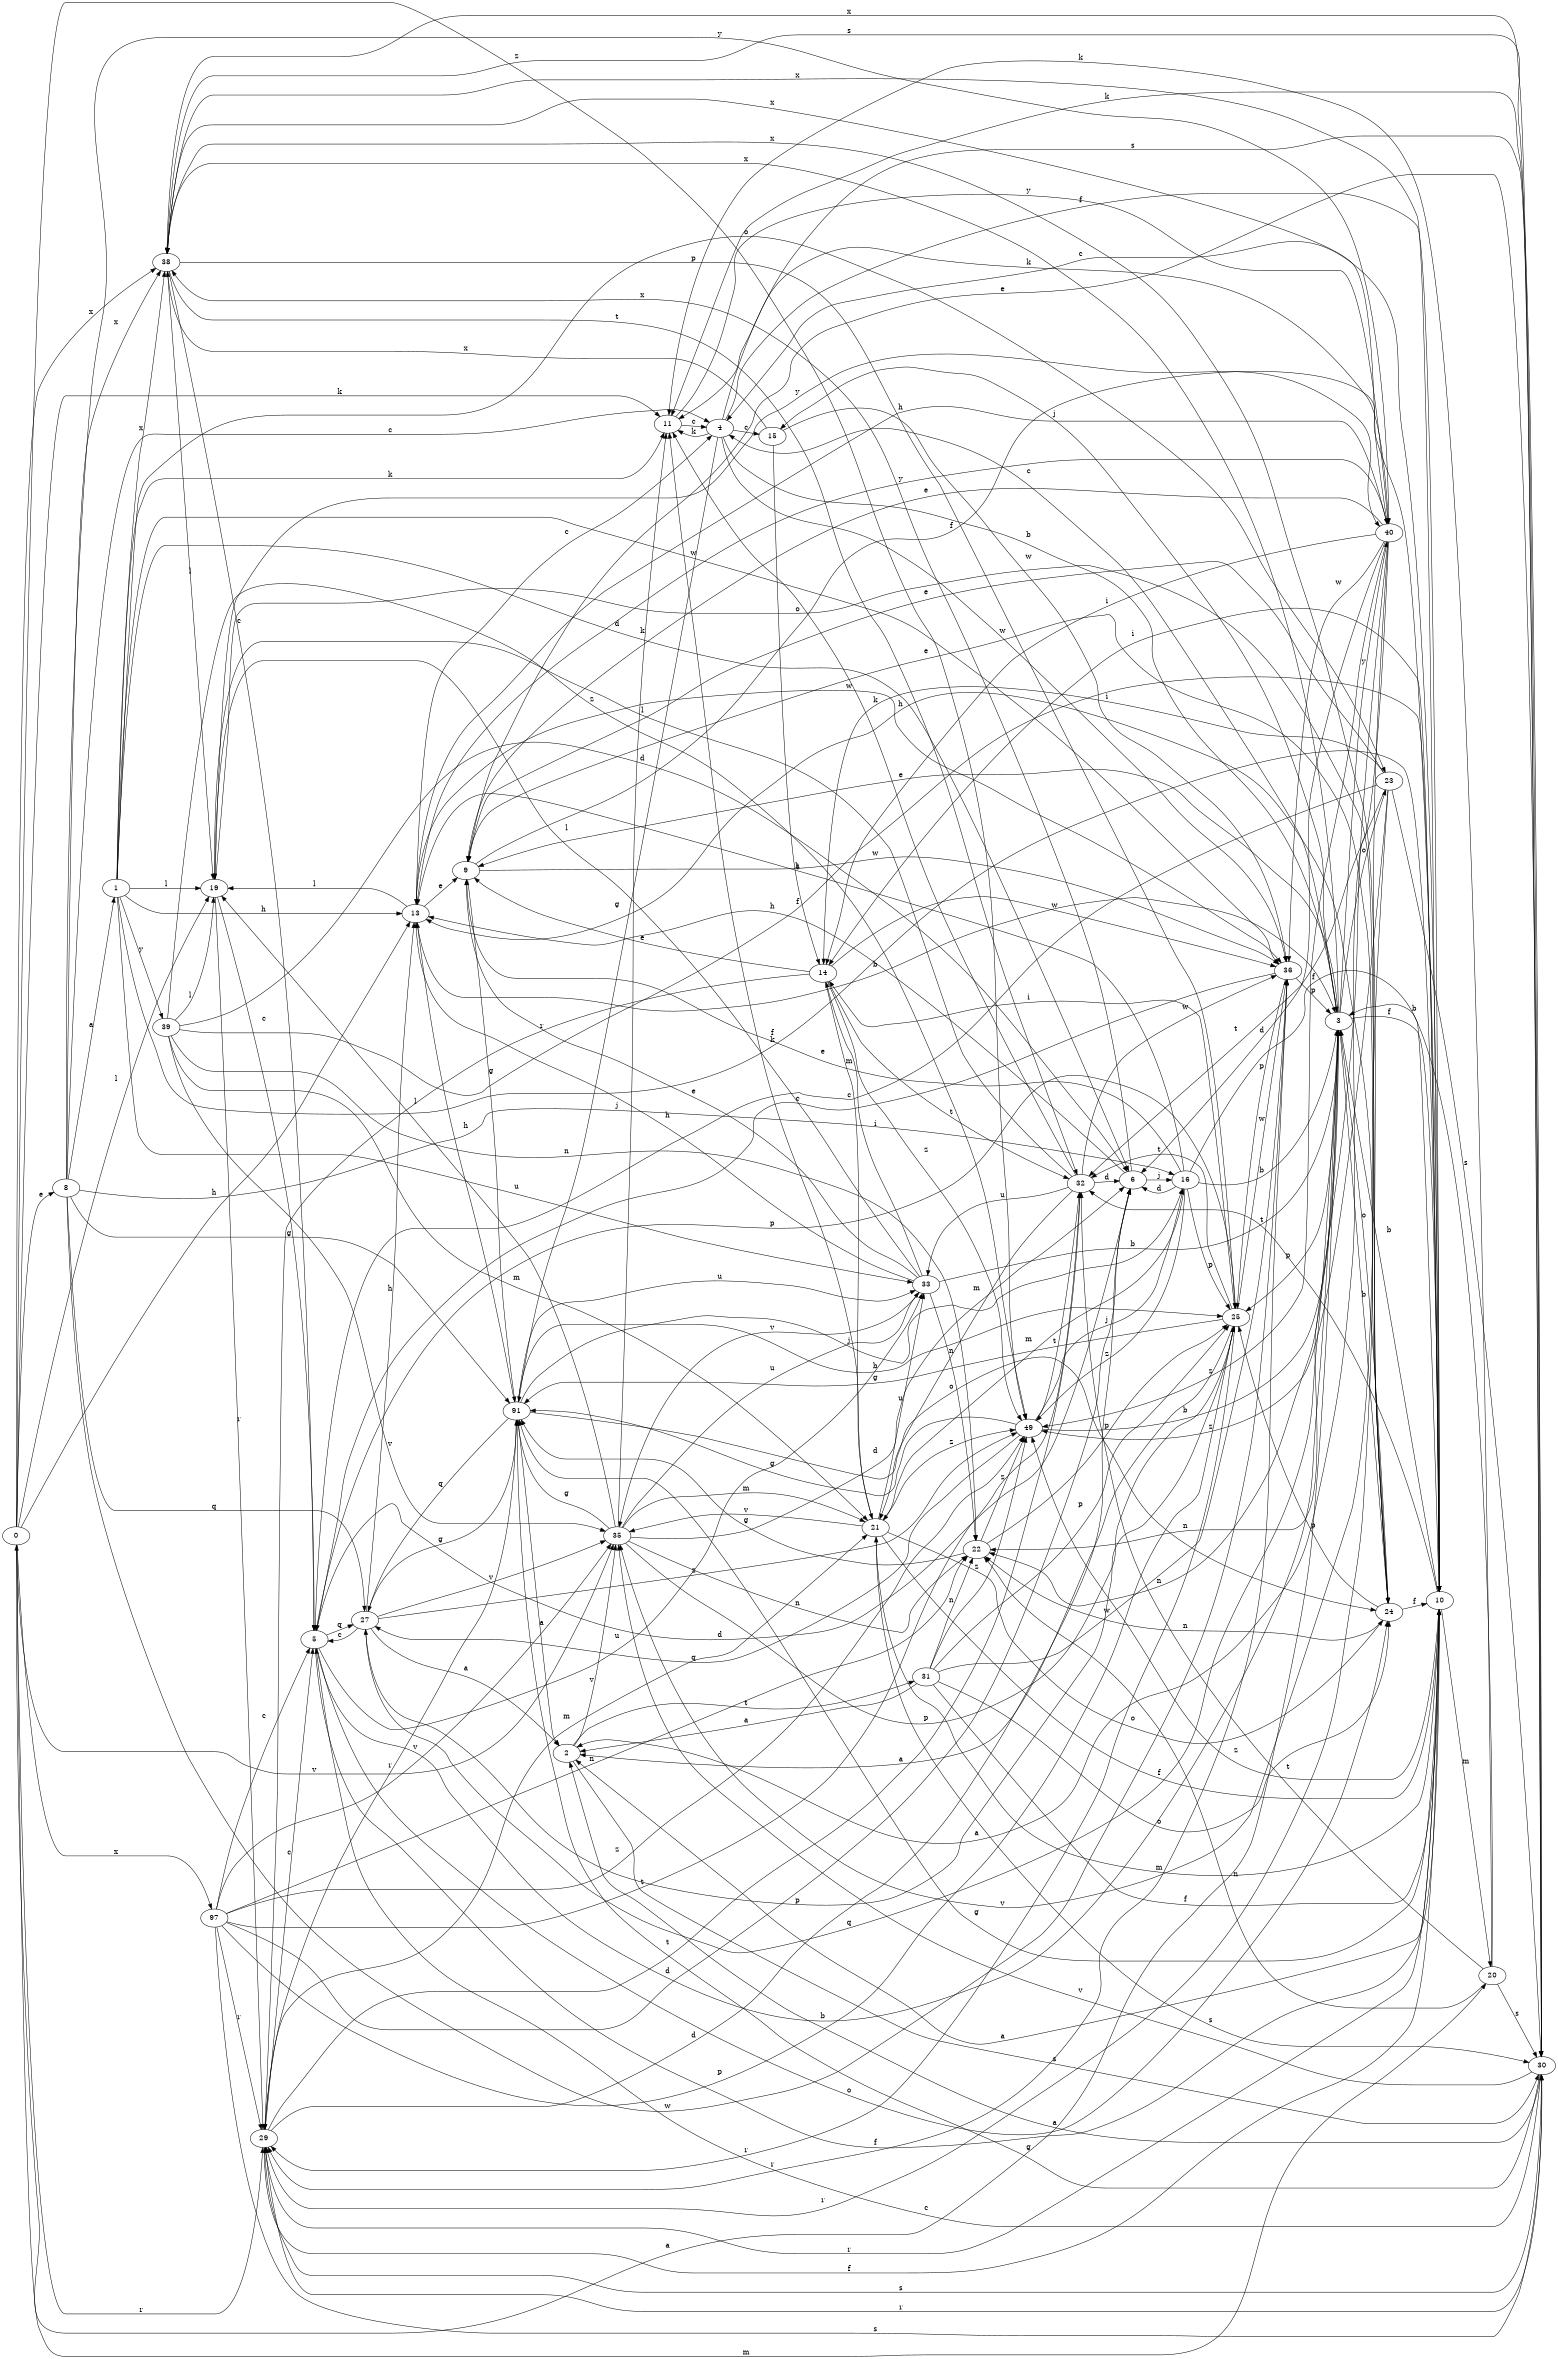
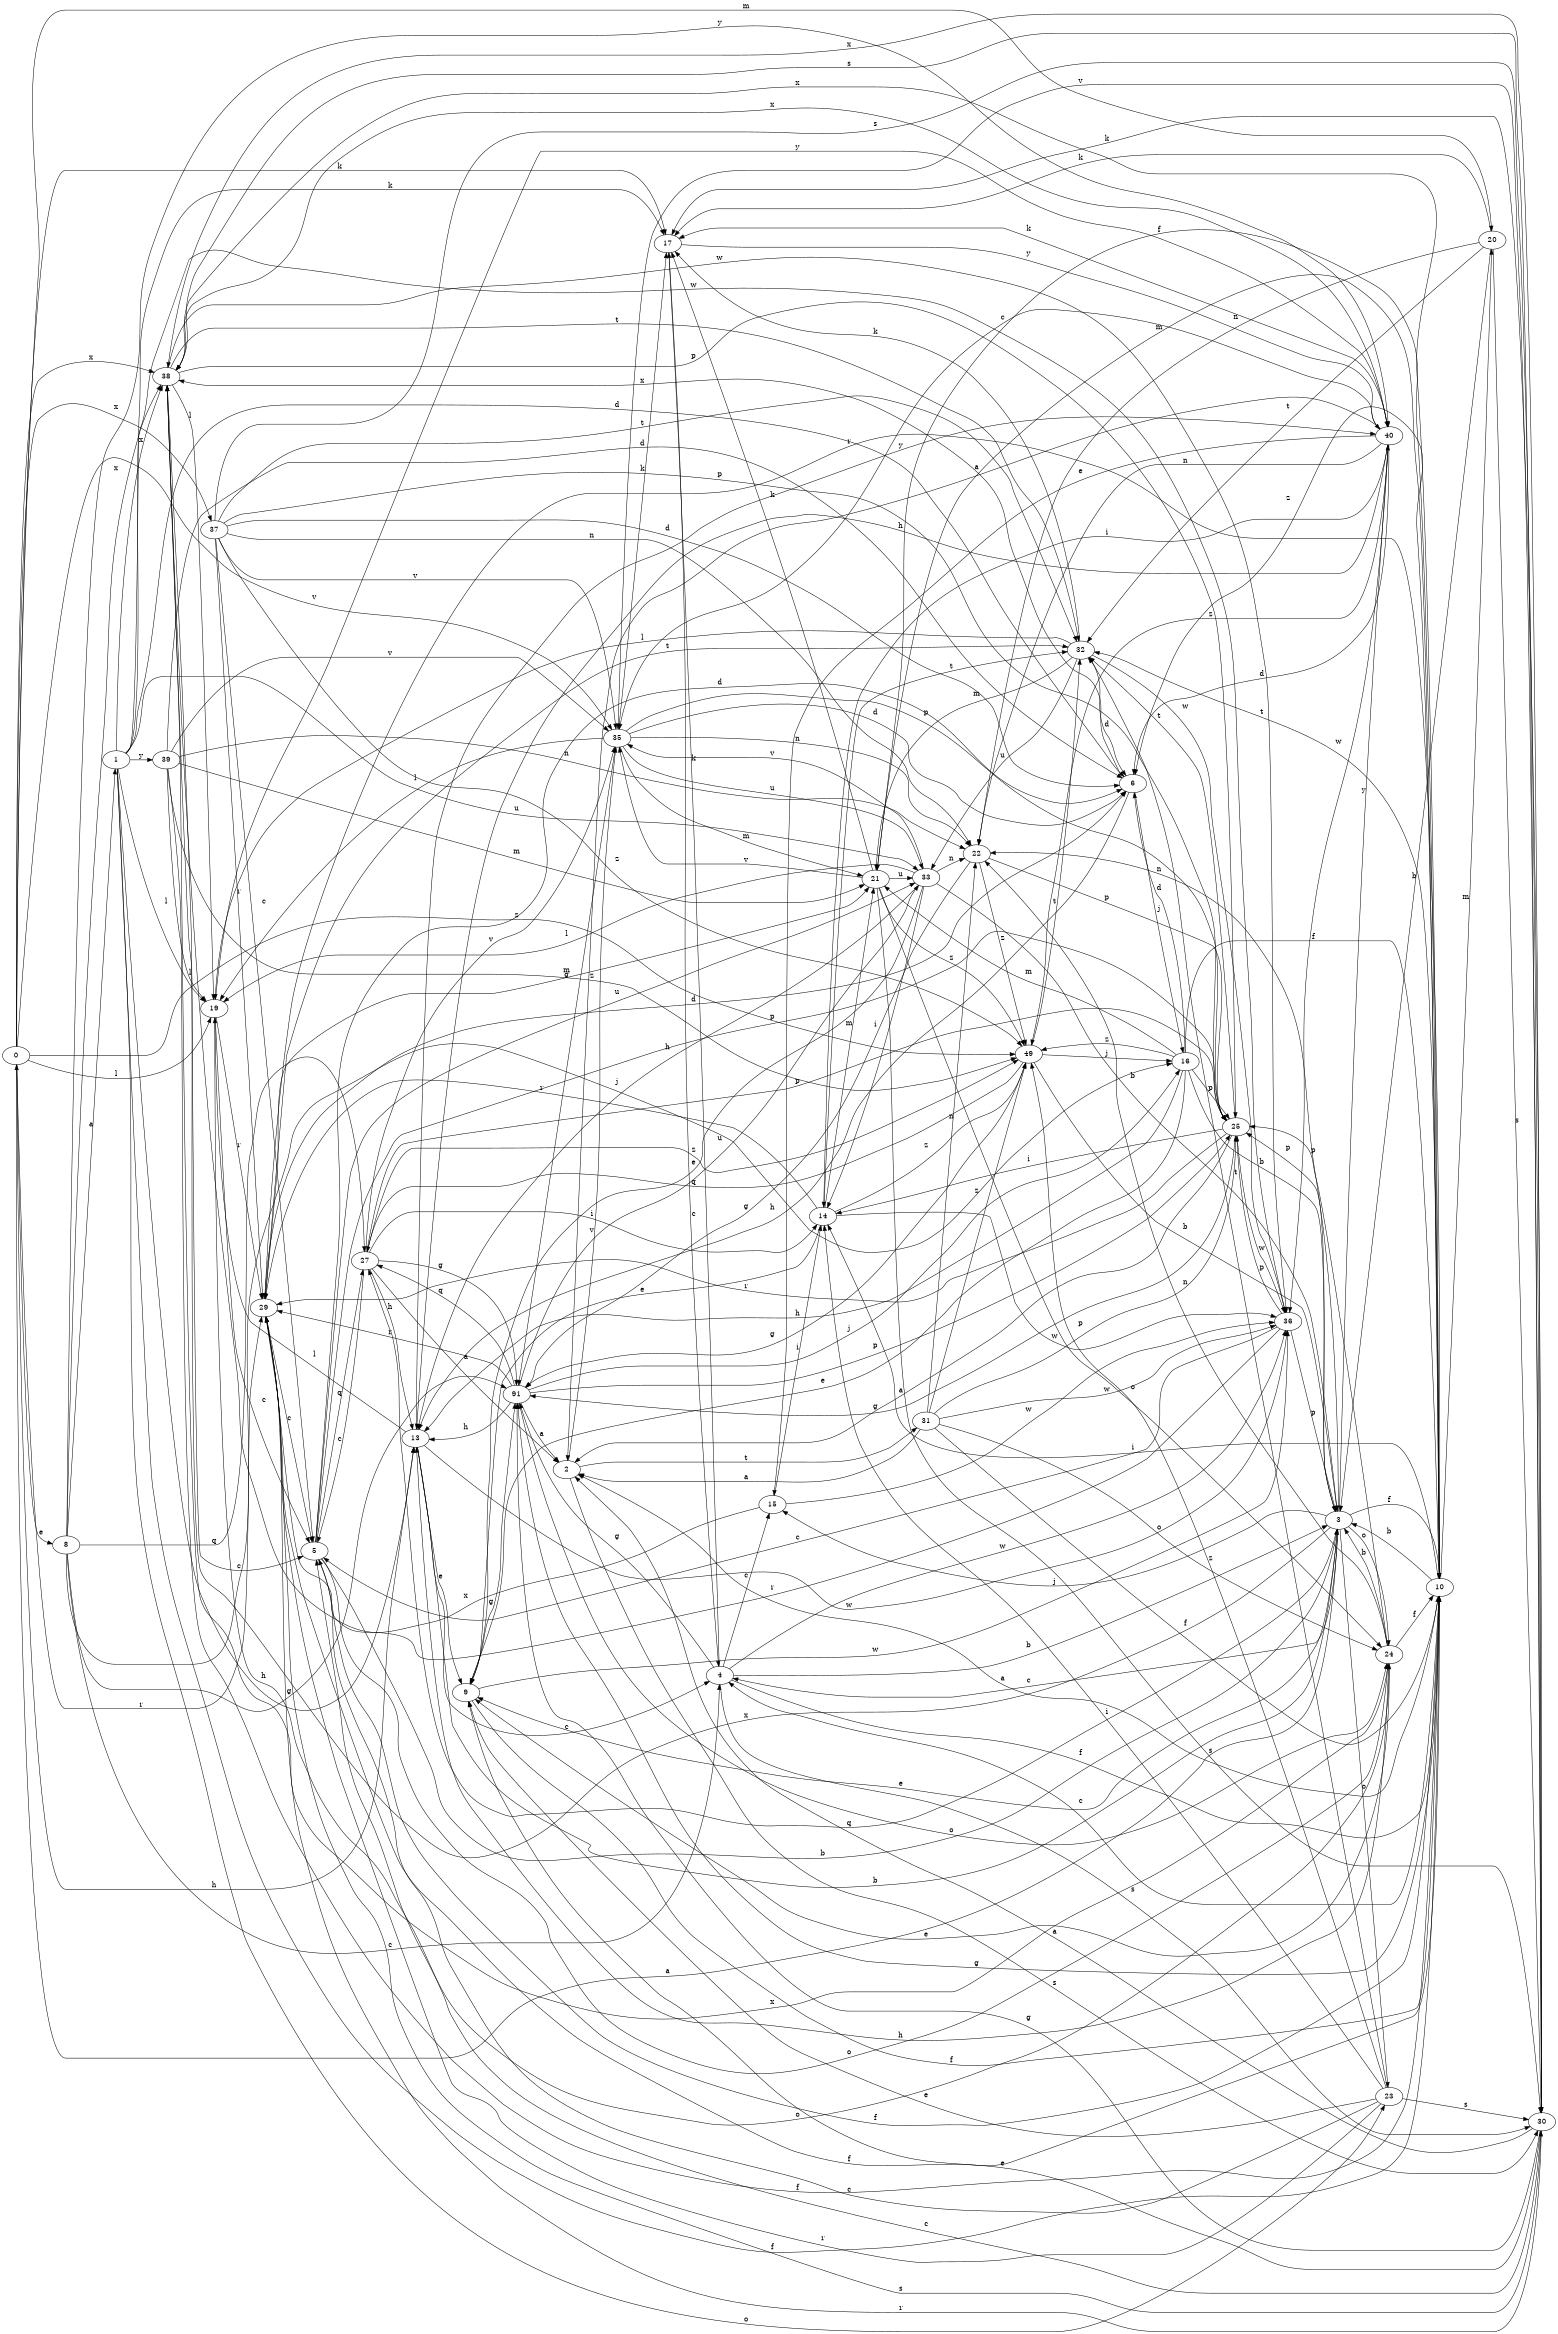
node "11": label "11" -> "17"
edge "40" -> "9": now "40" -> "15"
edge "27" -> "14": added, label "i"
edge "91" -> "25": label "b" -> "p"
edge "10" -> "49": now "10" -> "6"
edge "40" -> "35": label "v" -> "c"
node "97": label "97" -> "37"
edge "8" -> "36": now "38" -> "36"
